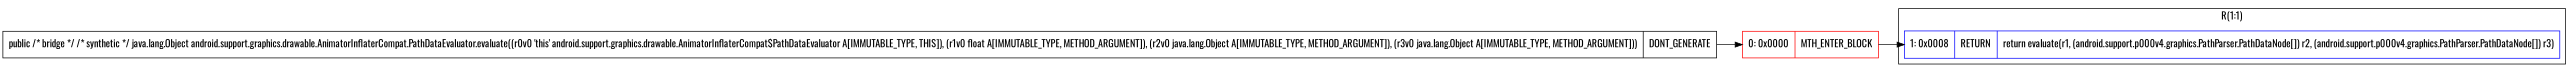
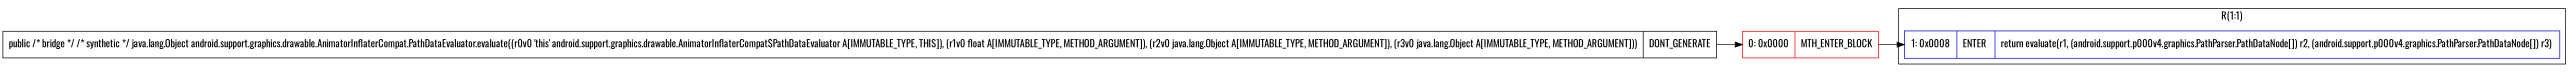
node "1: 0x0008": text "RETURN" -> "ENTER"
